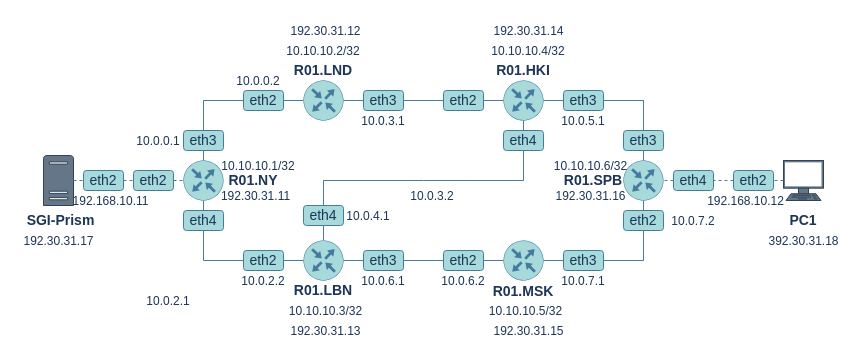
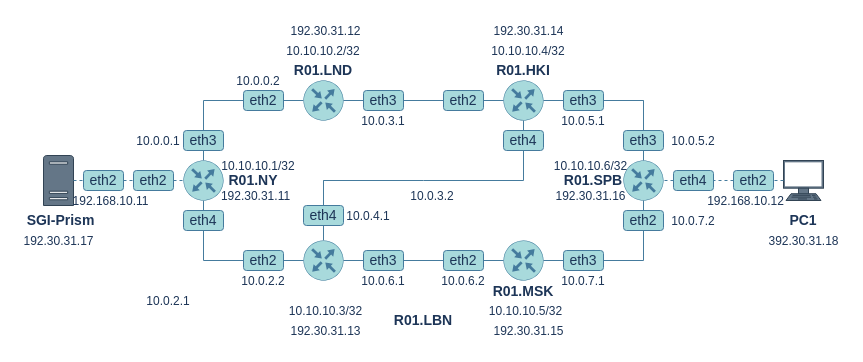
node "10.0.5.2": added
node "R01.LBN": moved (324, 291) -> (424, 321)
